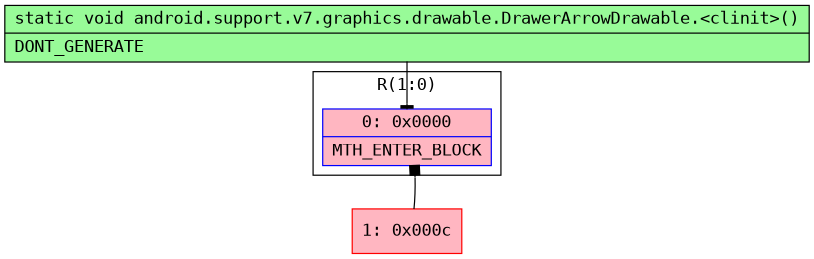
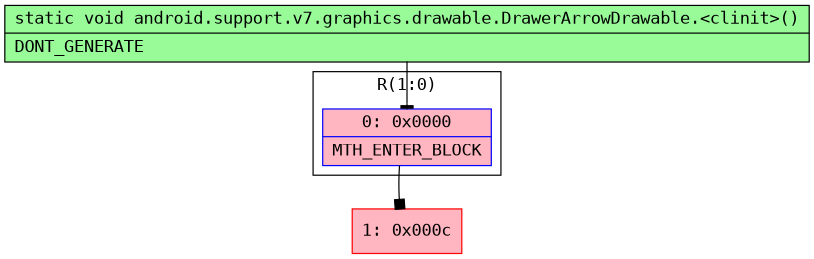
edge "1: 0x000c" -> "0: 0x0000": reversed
